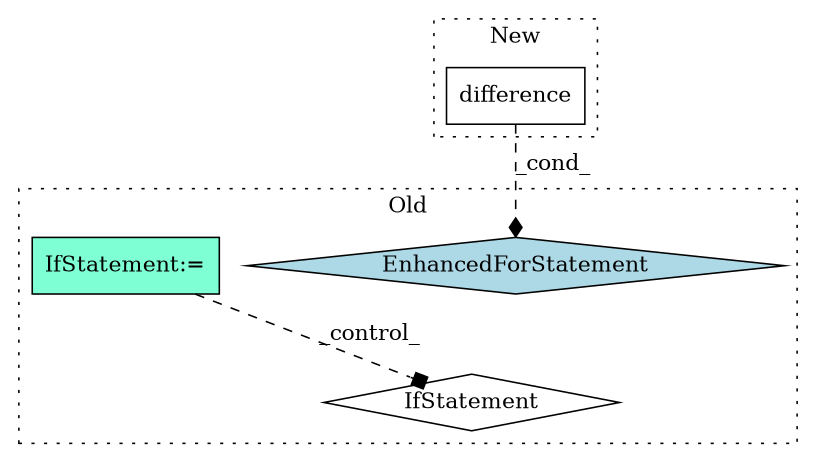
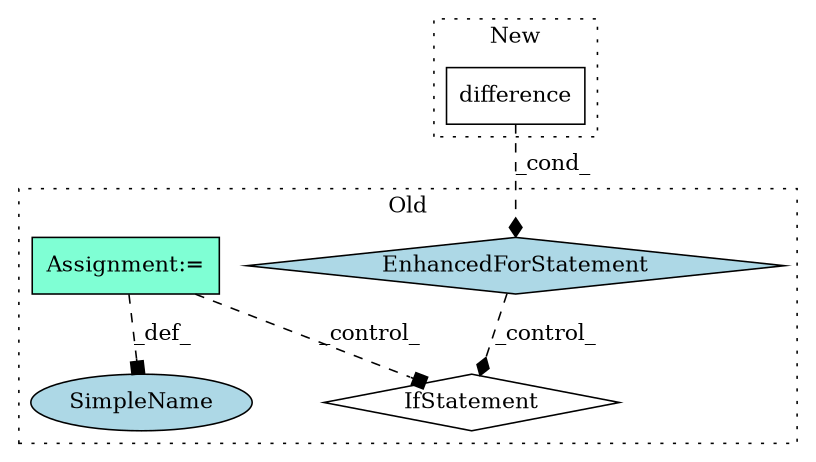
node "IfStatement:=": label "IfStatement:=" -> "Assignment:="
edge "EnhancedForStatement" -> "IfStatement": added, label "_control_"
node "SimpleName": added
